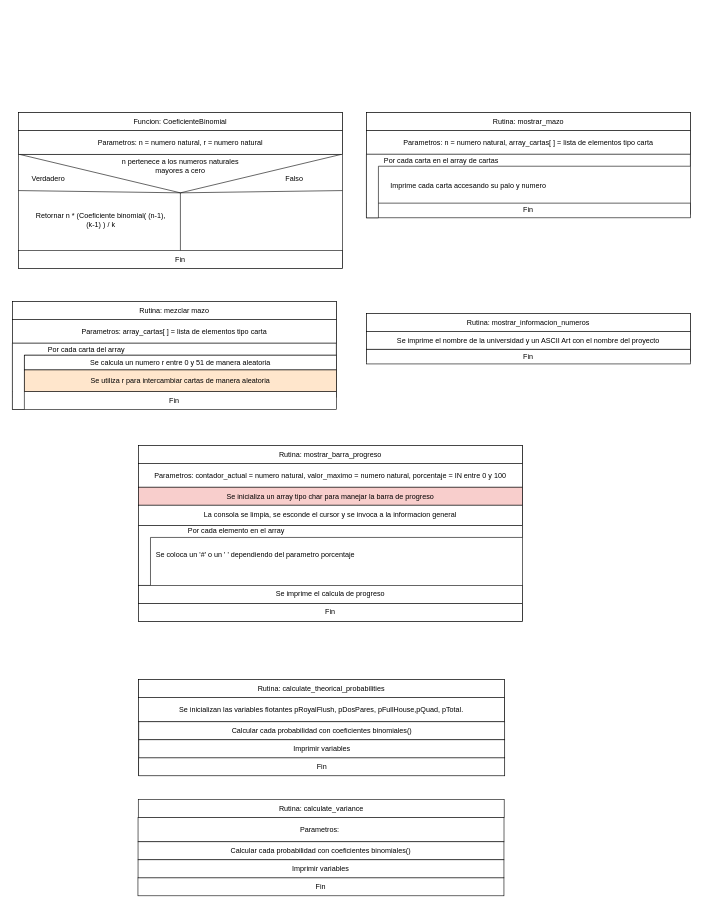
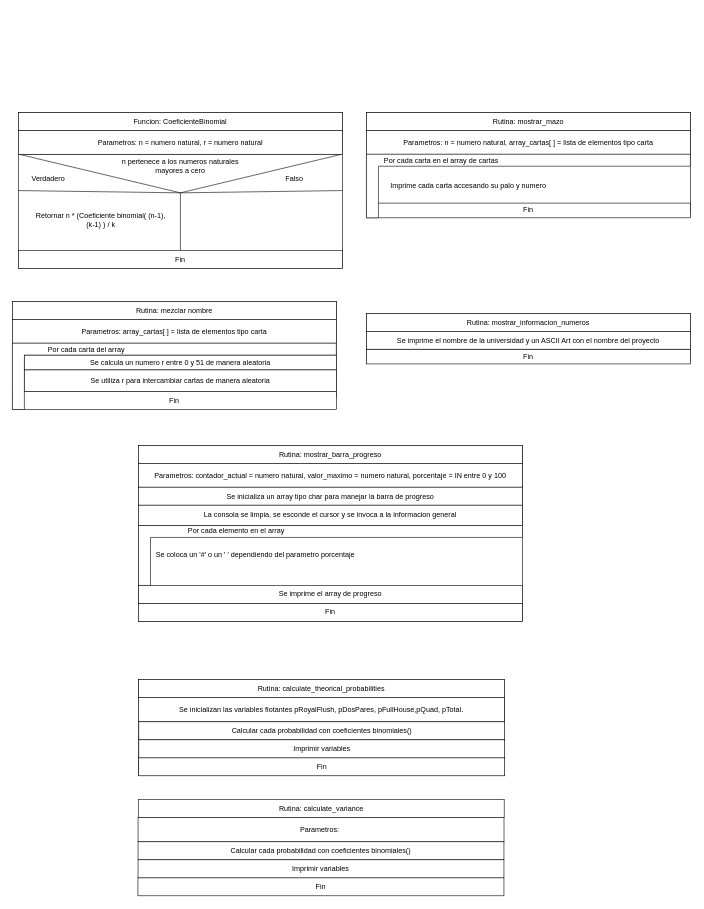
node "Rutina: mezclar mazo": label "Rutina: mezclar mazo" -> "Rutina: mezclar nombre"
node "Se utiliza r para intercambiar cartas de manera aleatoria": fillcolor #ffe6cc -> #ffffff
node "Se inicializa un array tipo char para manejar la barra de progreso": fillcolor #f8cecc -> #ffffff
node "Se imprime el calcula de progreso": label "Se imprime el calcula de progreso" -> "Se imprime el array de progreso"
